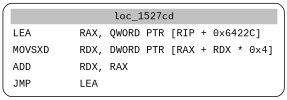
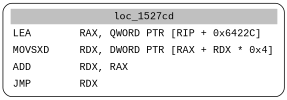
node "loc_1527cd": text "JMP        LEA" -> "JMP        RDX"
